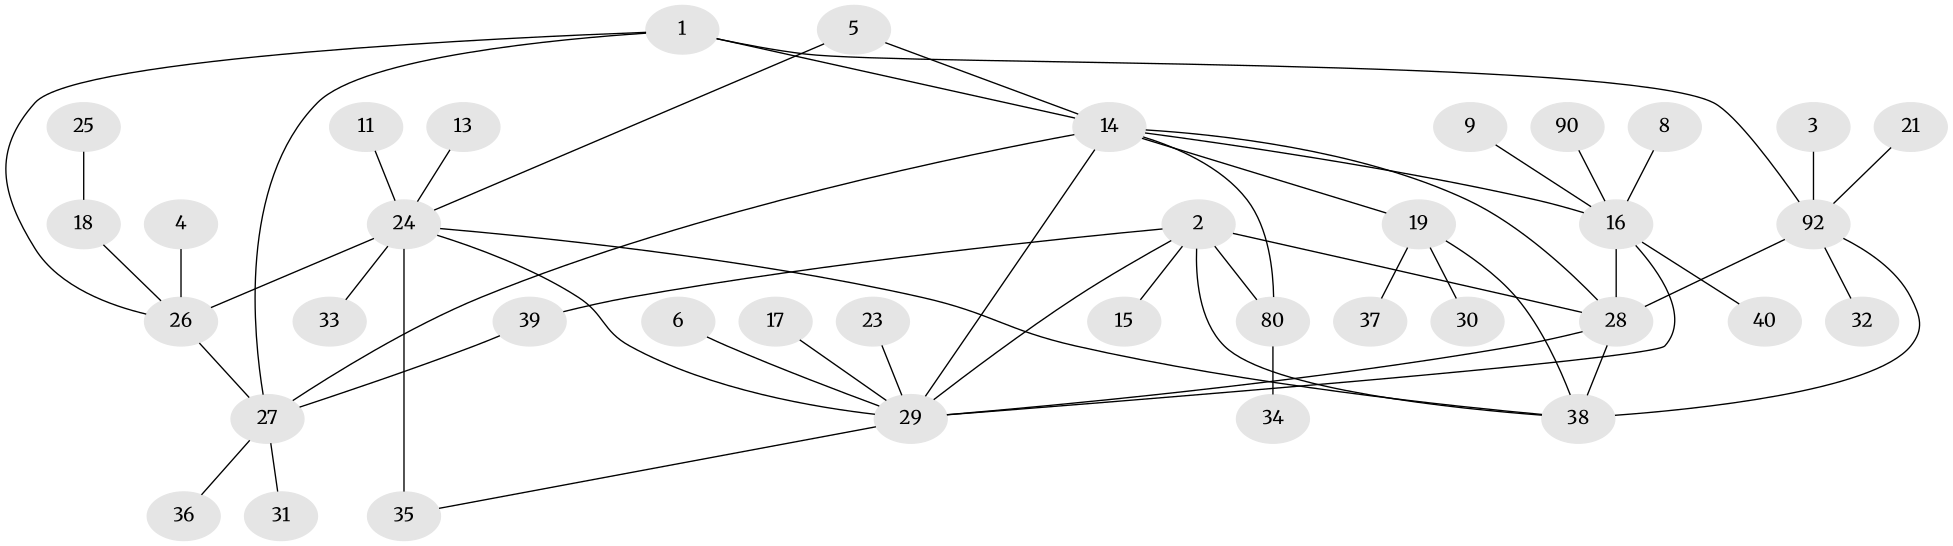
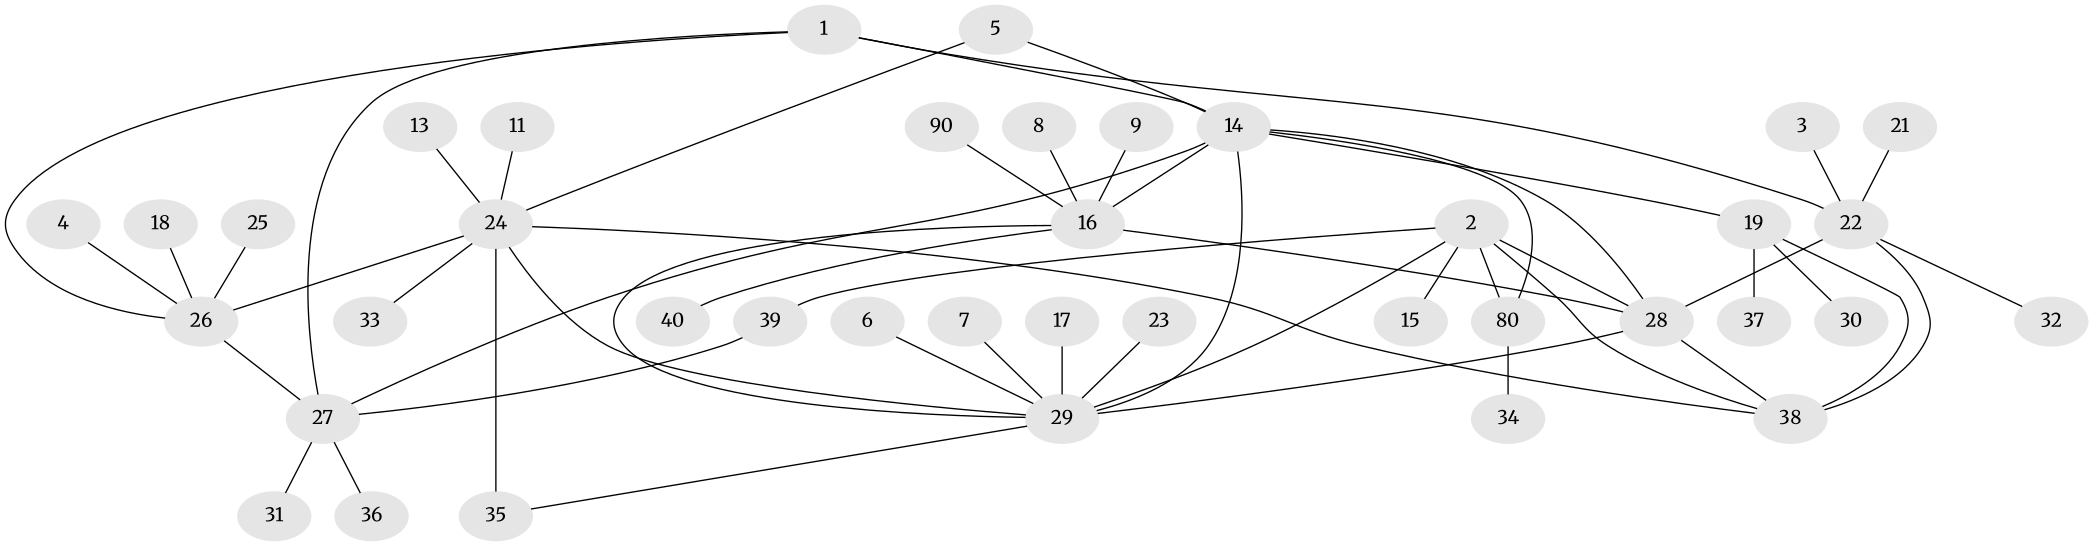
edge "25" -- "18": now "25" -- "26"
node "92": label "92" -> "22"
node "7": added
